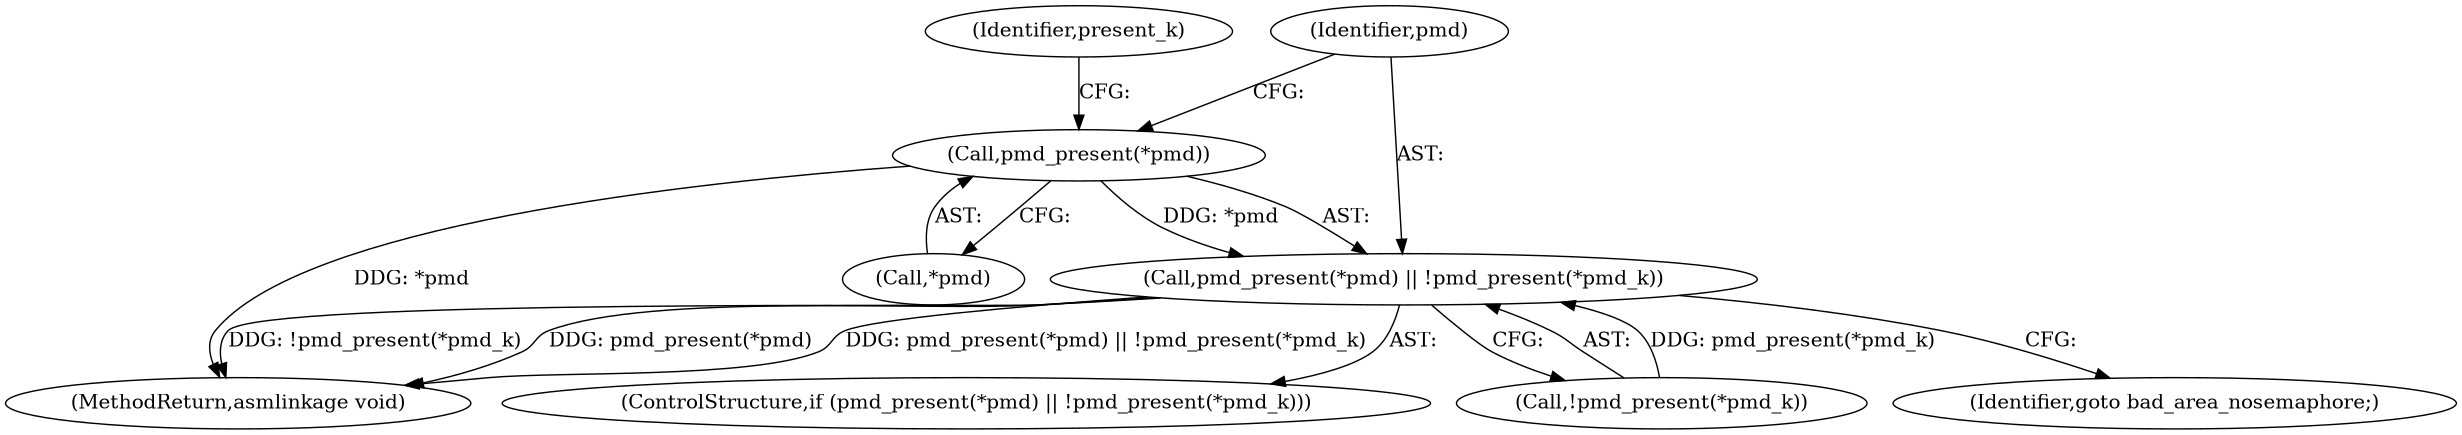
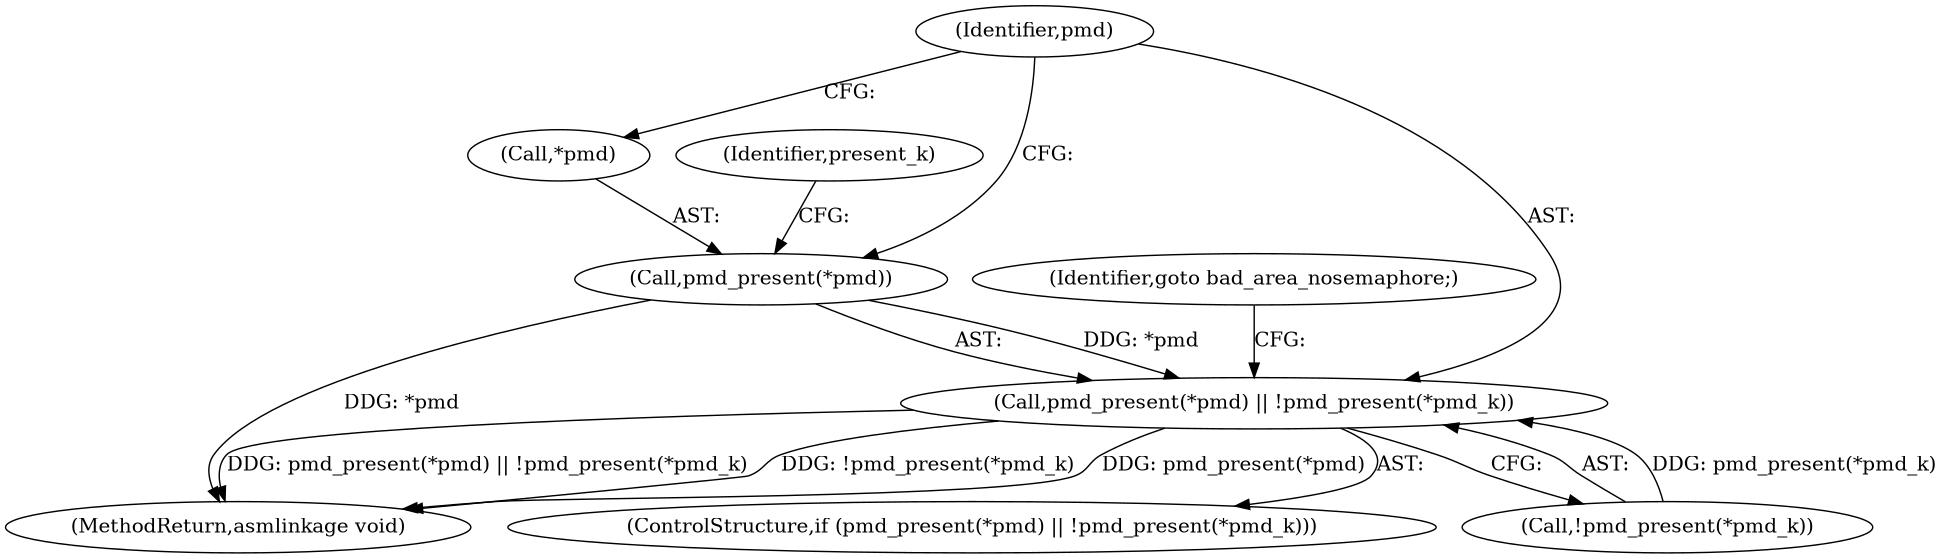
edge "(Call,pmd_present(*pmd))" -> "(Call,*pmd)": now "(Identifier,pmd)" -> "(Call,*pmd)"
edge "(Call,pmd_present(*pmd) || !pmd_present(*pmd_k))" -> "(Identifier,goto bad_area_nosemaphore;)": reversed
